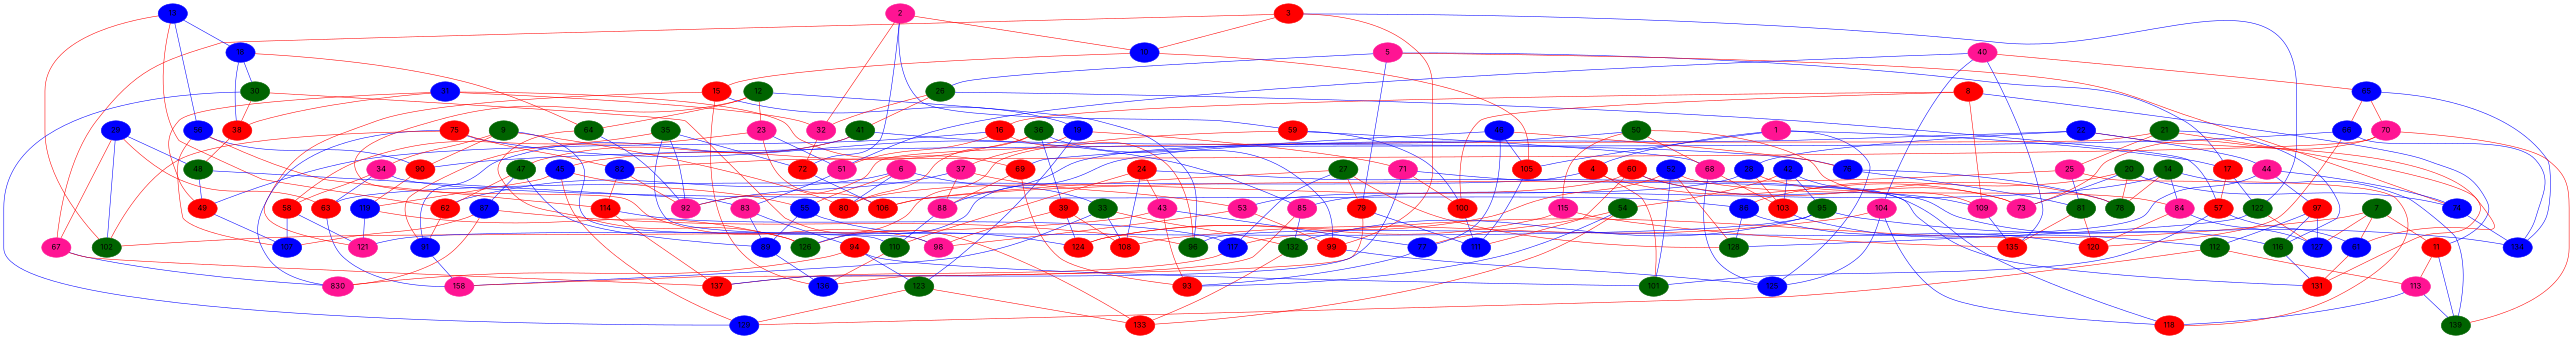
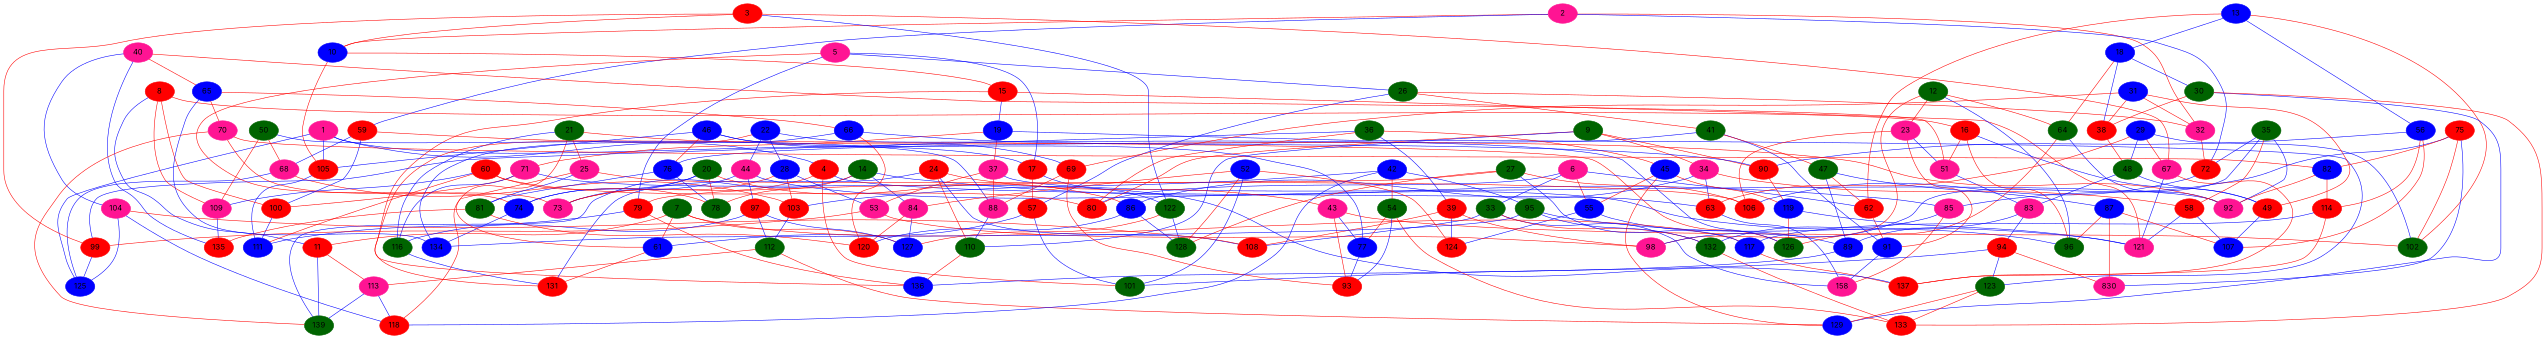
edge "40" -- "51": color blue -> red
node "115": removed
edge "67" -- "830": now "67" -- "121"
